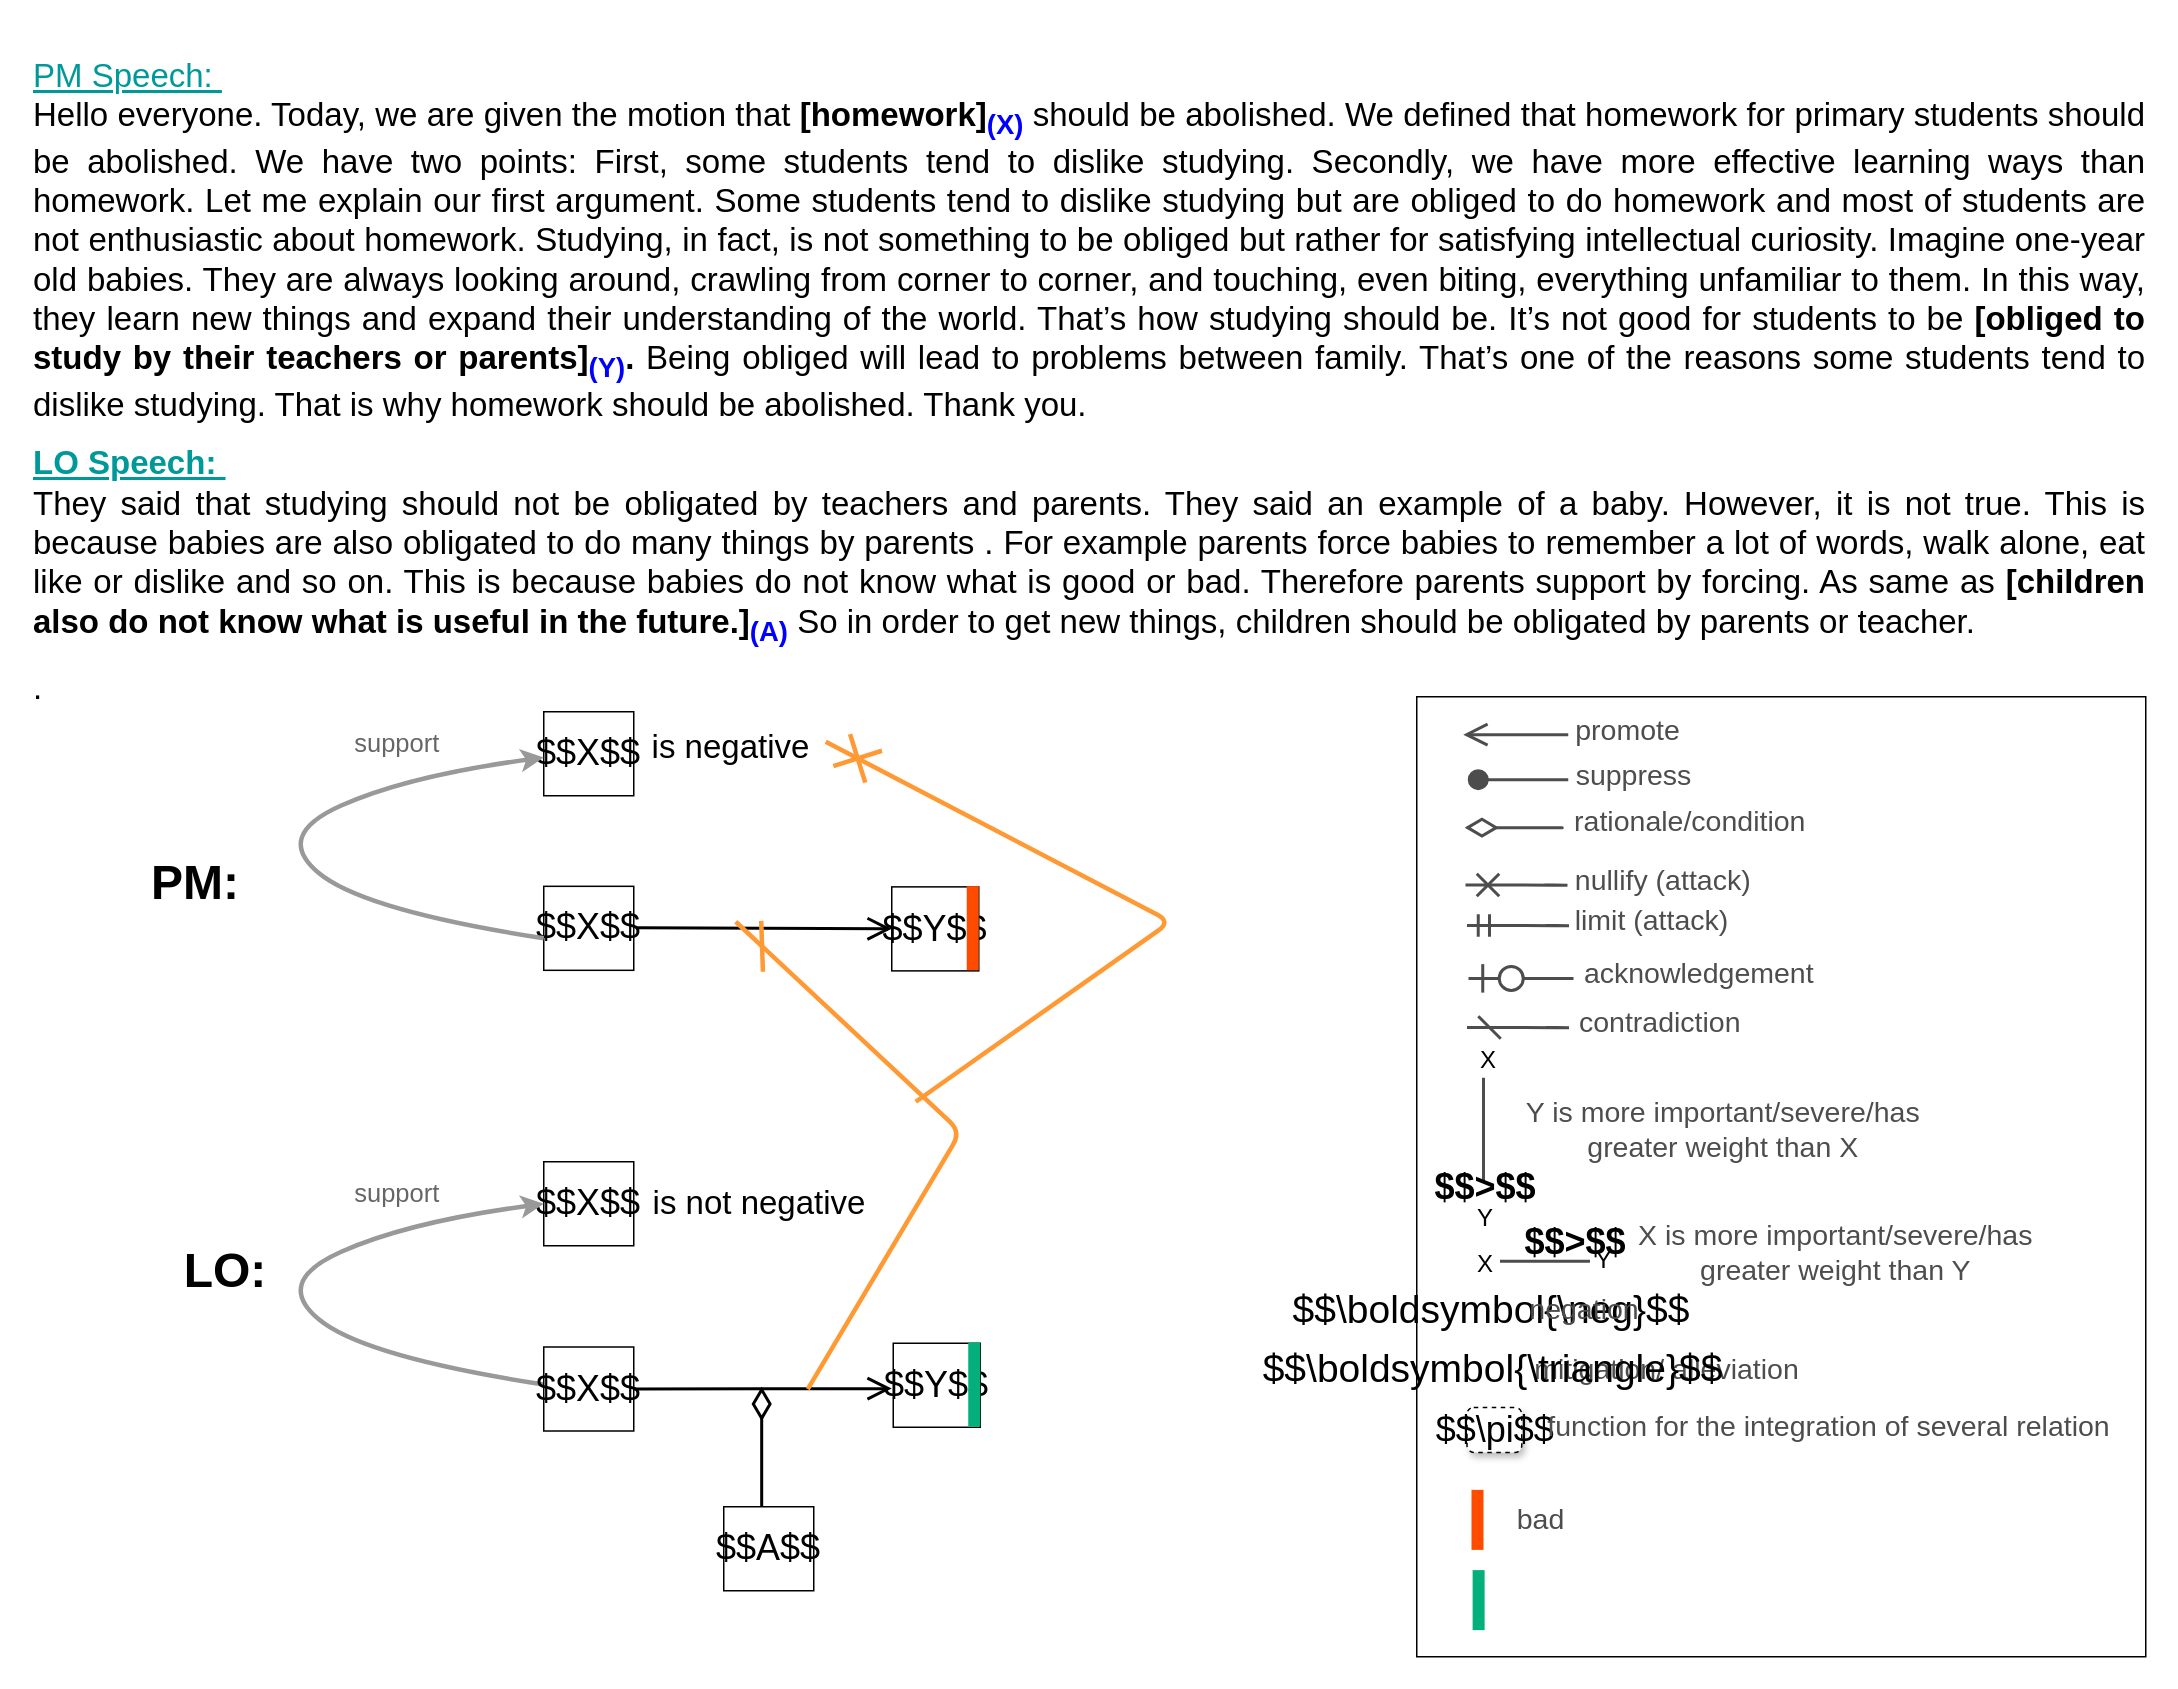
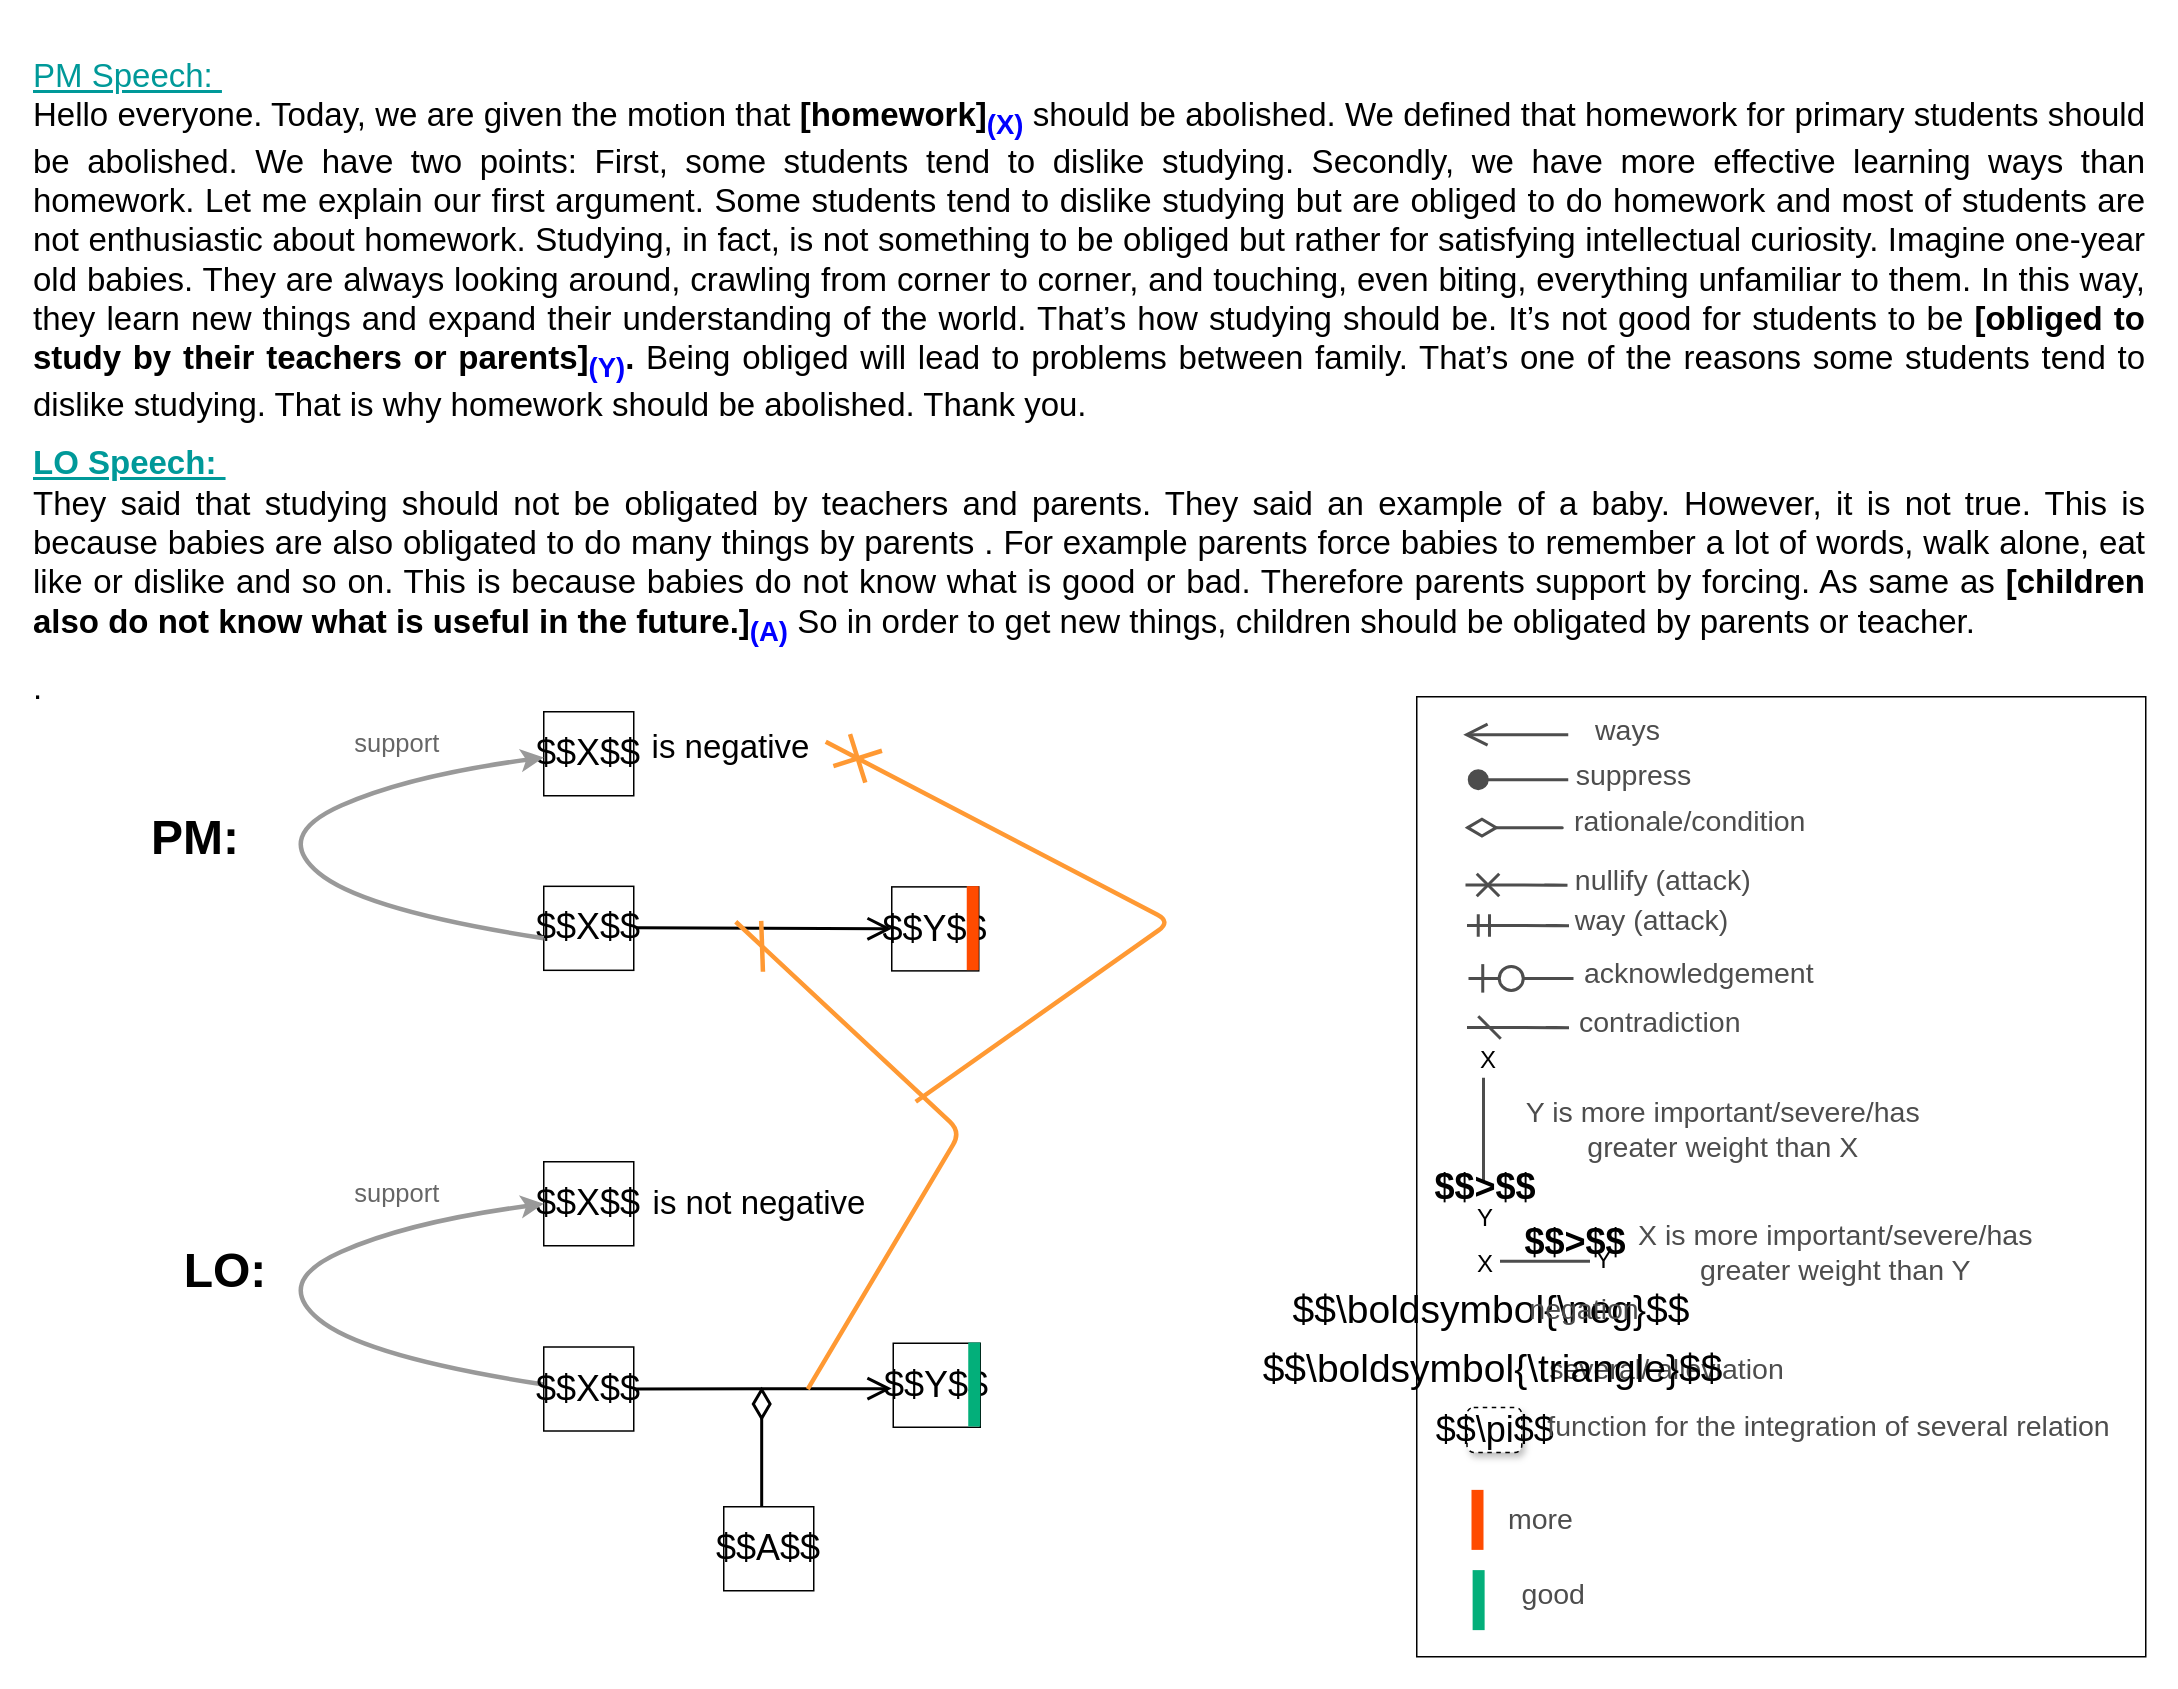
node "promote": label "promote" -> "ways"
node "PM:": moved (196, 883) -> (196, 838)
node "limit (attack)": label "limit (attack)" -> "way (attack)"
node "mitigation/ alleviation": label "mitigation/ alleviation" -> "several/ alleviation"
node "bad": label "bad" -> "more"
node "good": added
